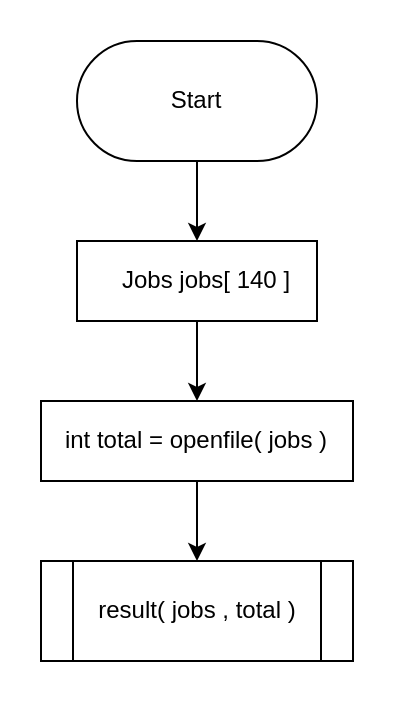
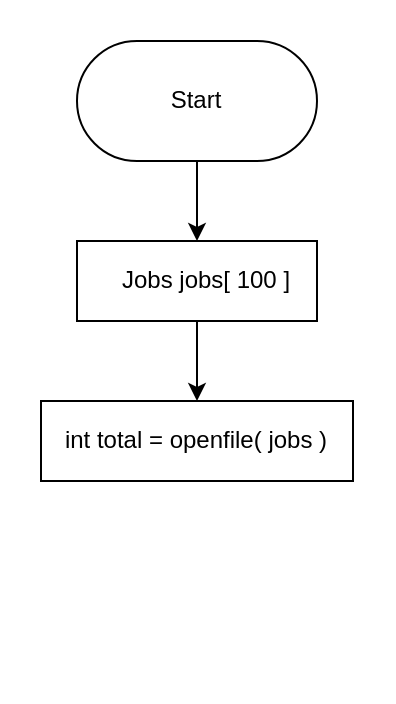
node "Jobs jobs[ 140 ]": label "Jobs jobs[ 140 ]" -> "Jobs jobs[ 100 ]"
edge "int total = openfile( jobs )" -> "result( jobs , total )": removed
node "result( jobs , total )": removed
